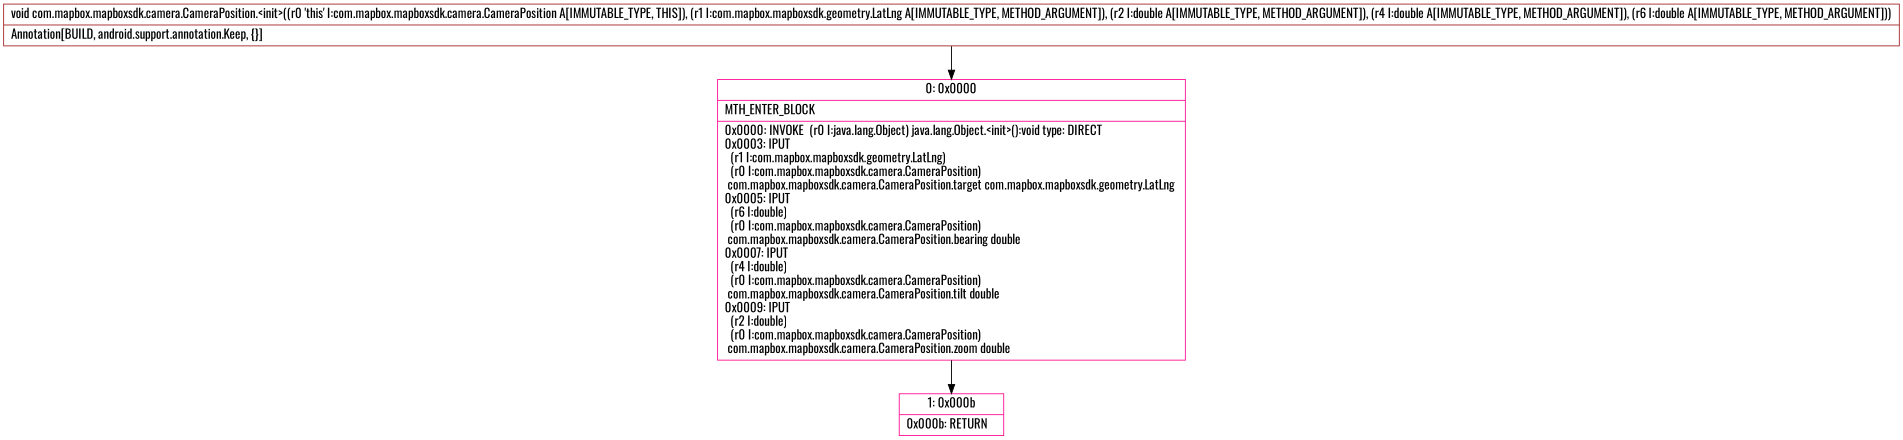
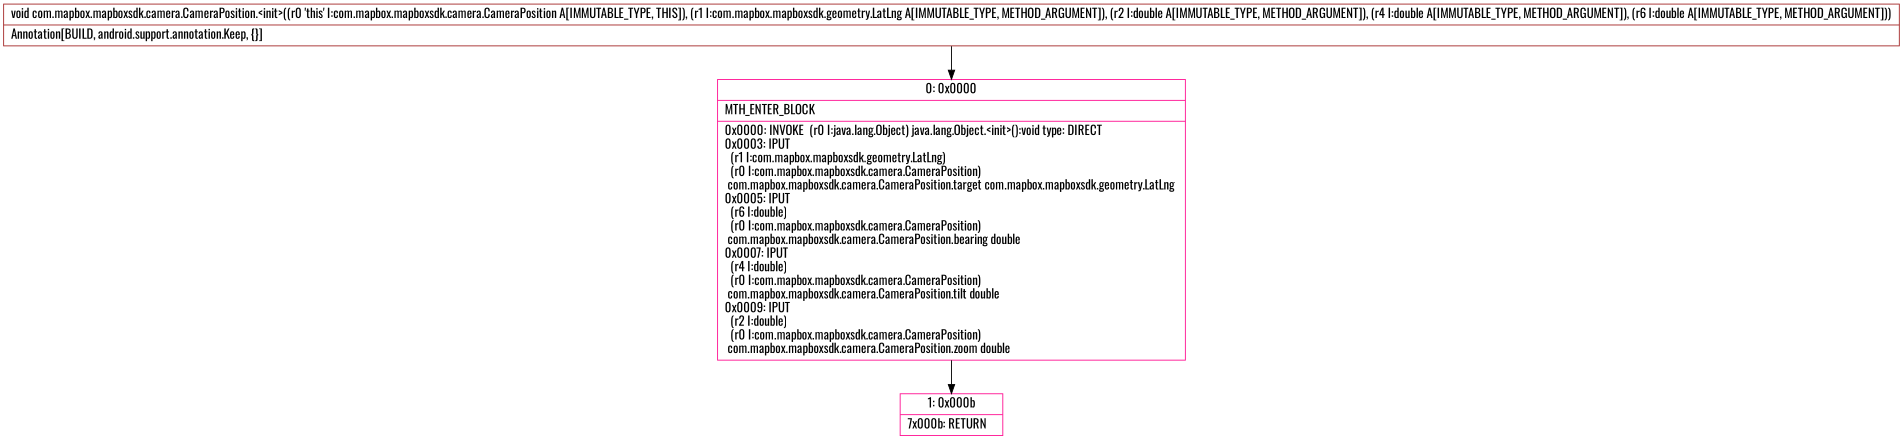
node "1: 0x000b": text "0x000b: RETURN" -> "7x000b: RETURN"
